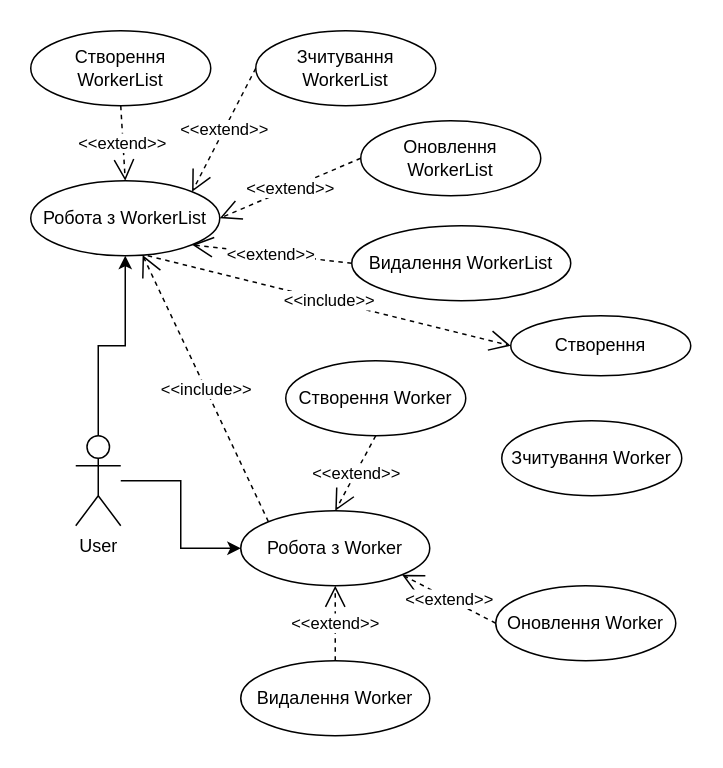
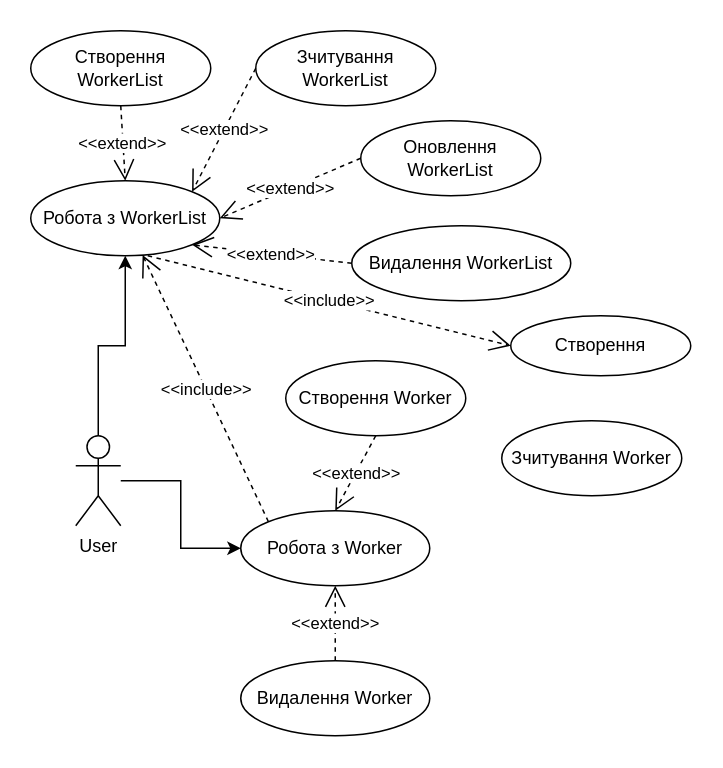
edge "Оновлення Worker" -> "Робота з Worker": removed, label "<<extend>>"
node "Оновлення Worker": removed
